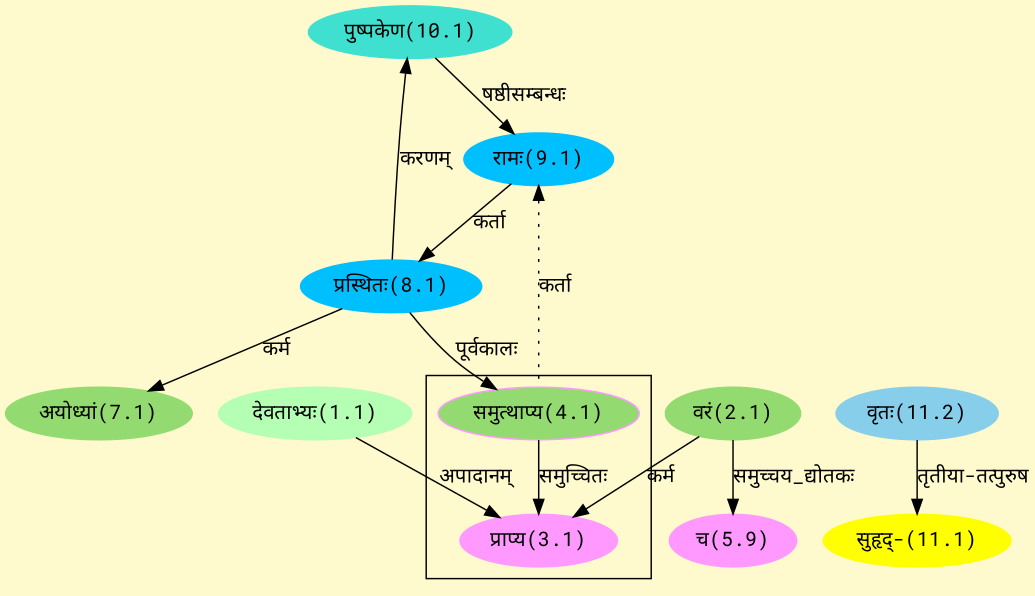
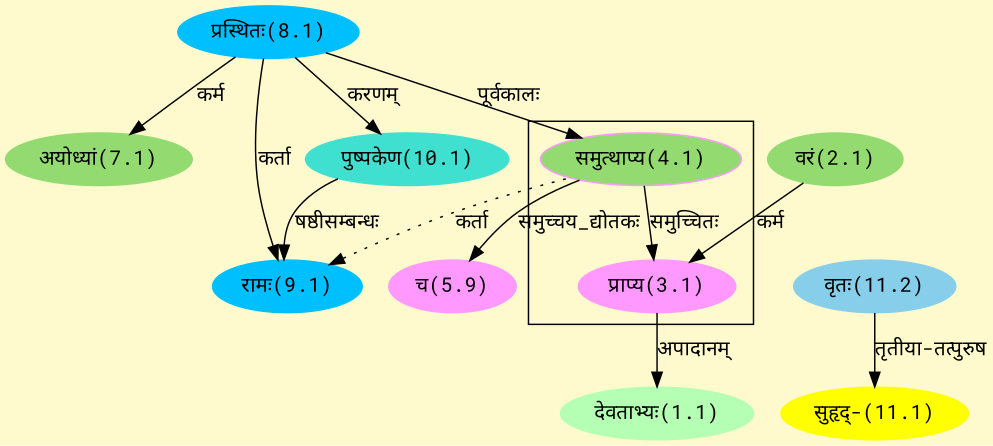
edge "रामः(9.1)" -> "प्रस्थितः(8.1)": reversed
edge "देवताभ्यः(1.1)" -> "प्राप्य(3.1)": reversed
edge "वरं(2.1)" -> "च(5.9)": now "समुत्थाप्य(4.1)" -> "च(5.9)"
